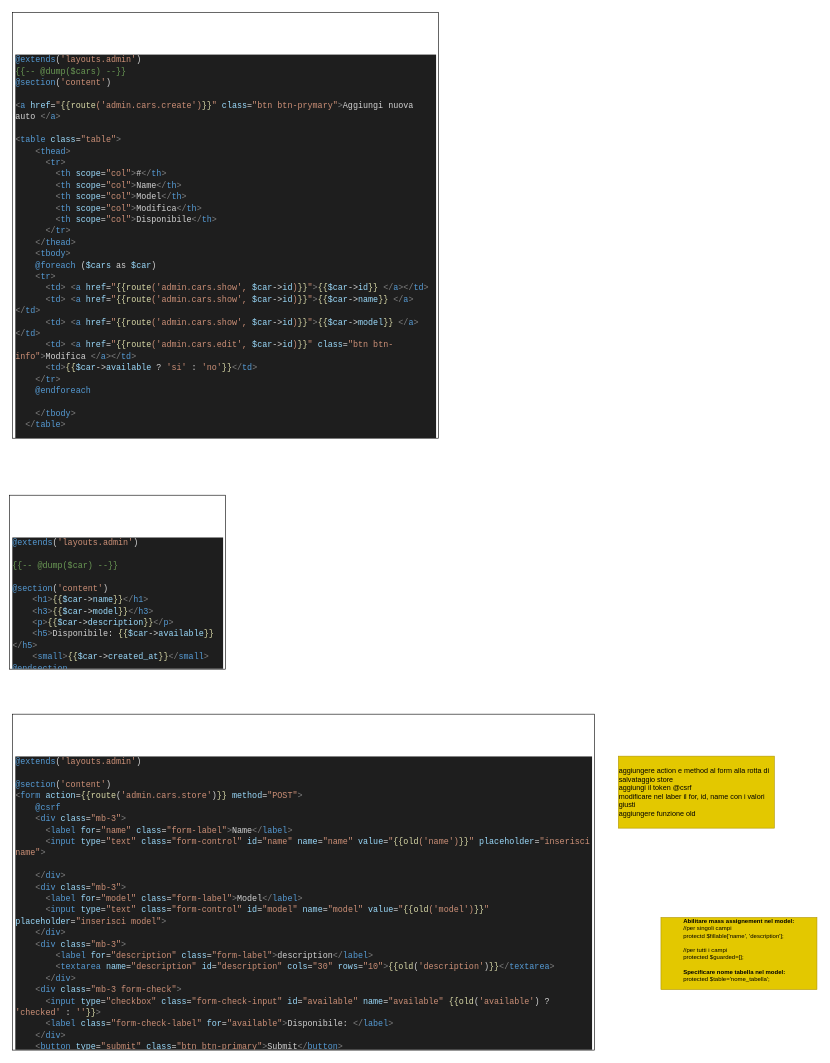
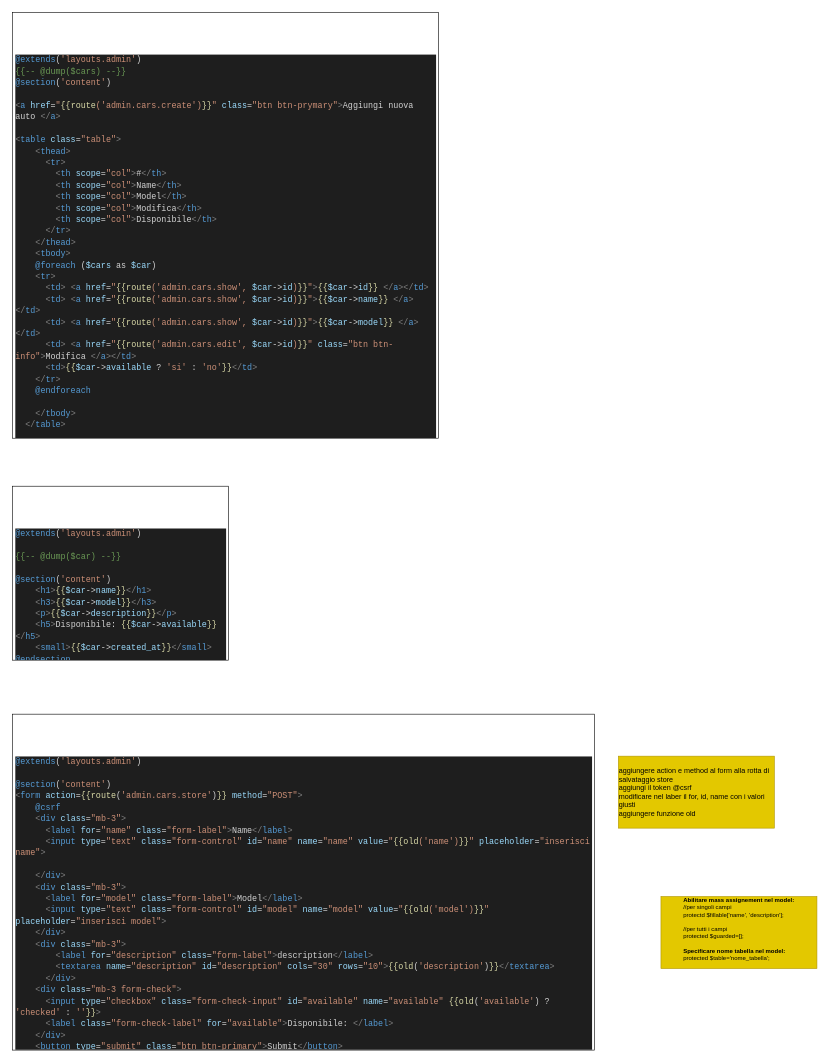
node "show @extends('layouts.admin') {{-- @dump($car) --}} @section('content') <h1>{{$car->name}}</h1> <h3>{{$car->model}}</h3> <p>{{$car->description}}</p> <h5>Disponibile: {{$car->available}}</h5> <small>{{$car->created_at}}</small> @endsection": moved (117, 582) -> (120, 573)
node "Abilitare mass assignement nel model: //per singoli campi protectd $fillable['name', 'description']; //per tutti i campi protected $guarded=[]; Specificare nome tabella nel model: protected $table='nome_tabella';": moved (739, 954) -> (739, 933)
